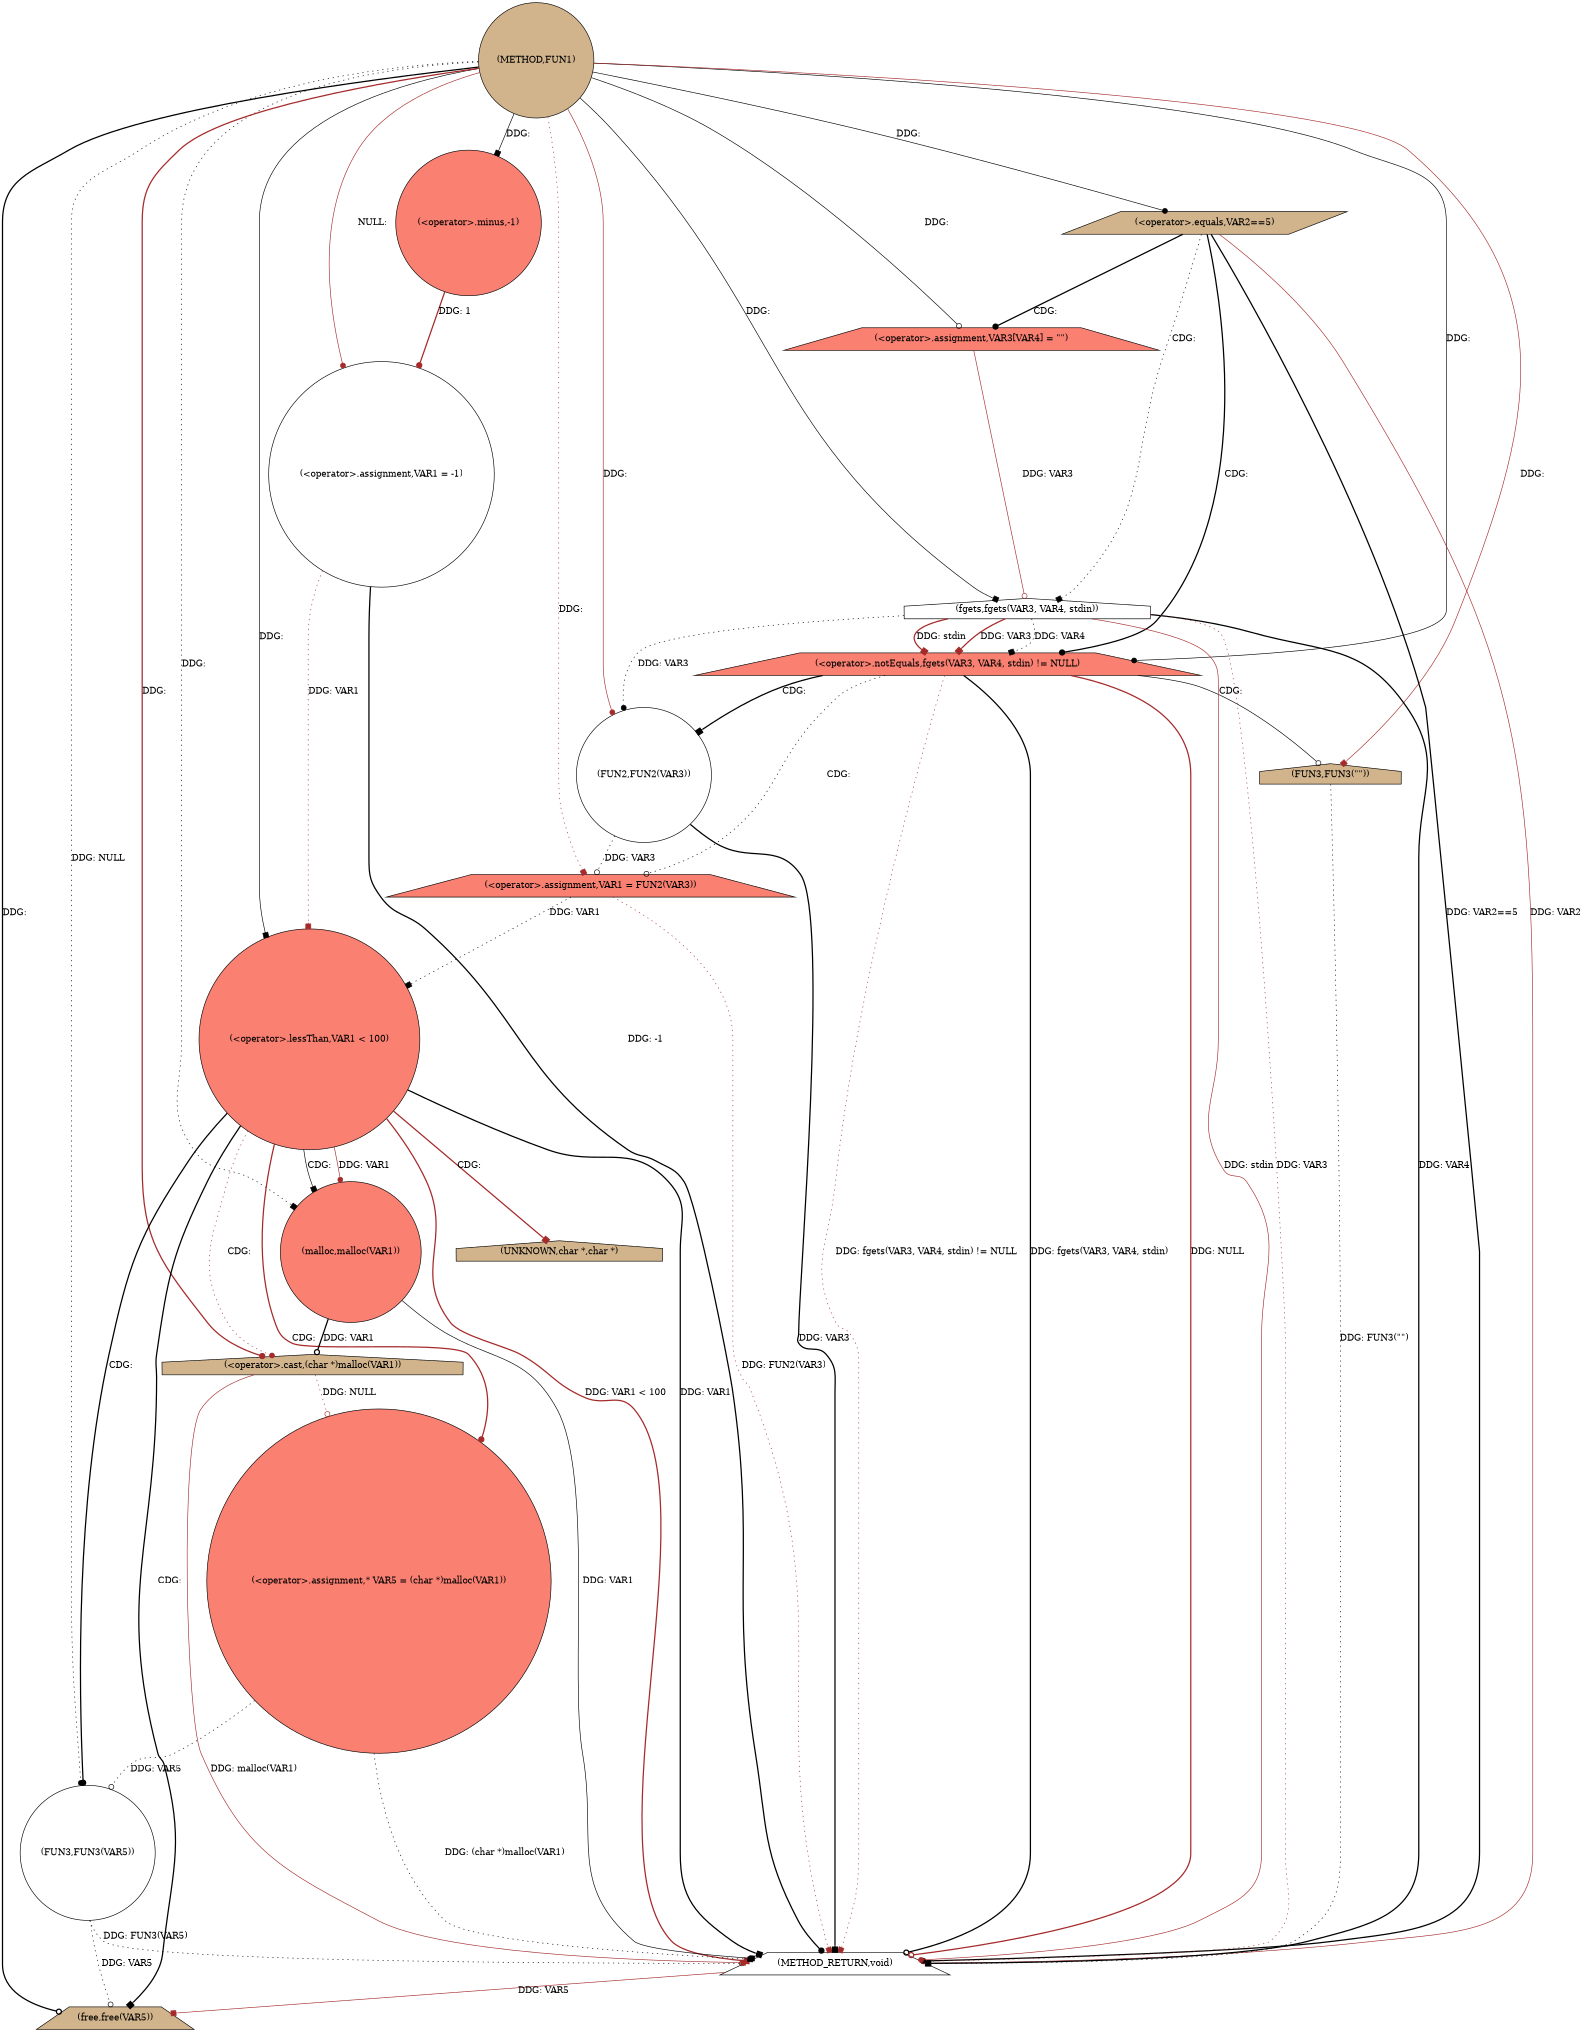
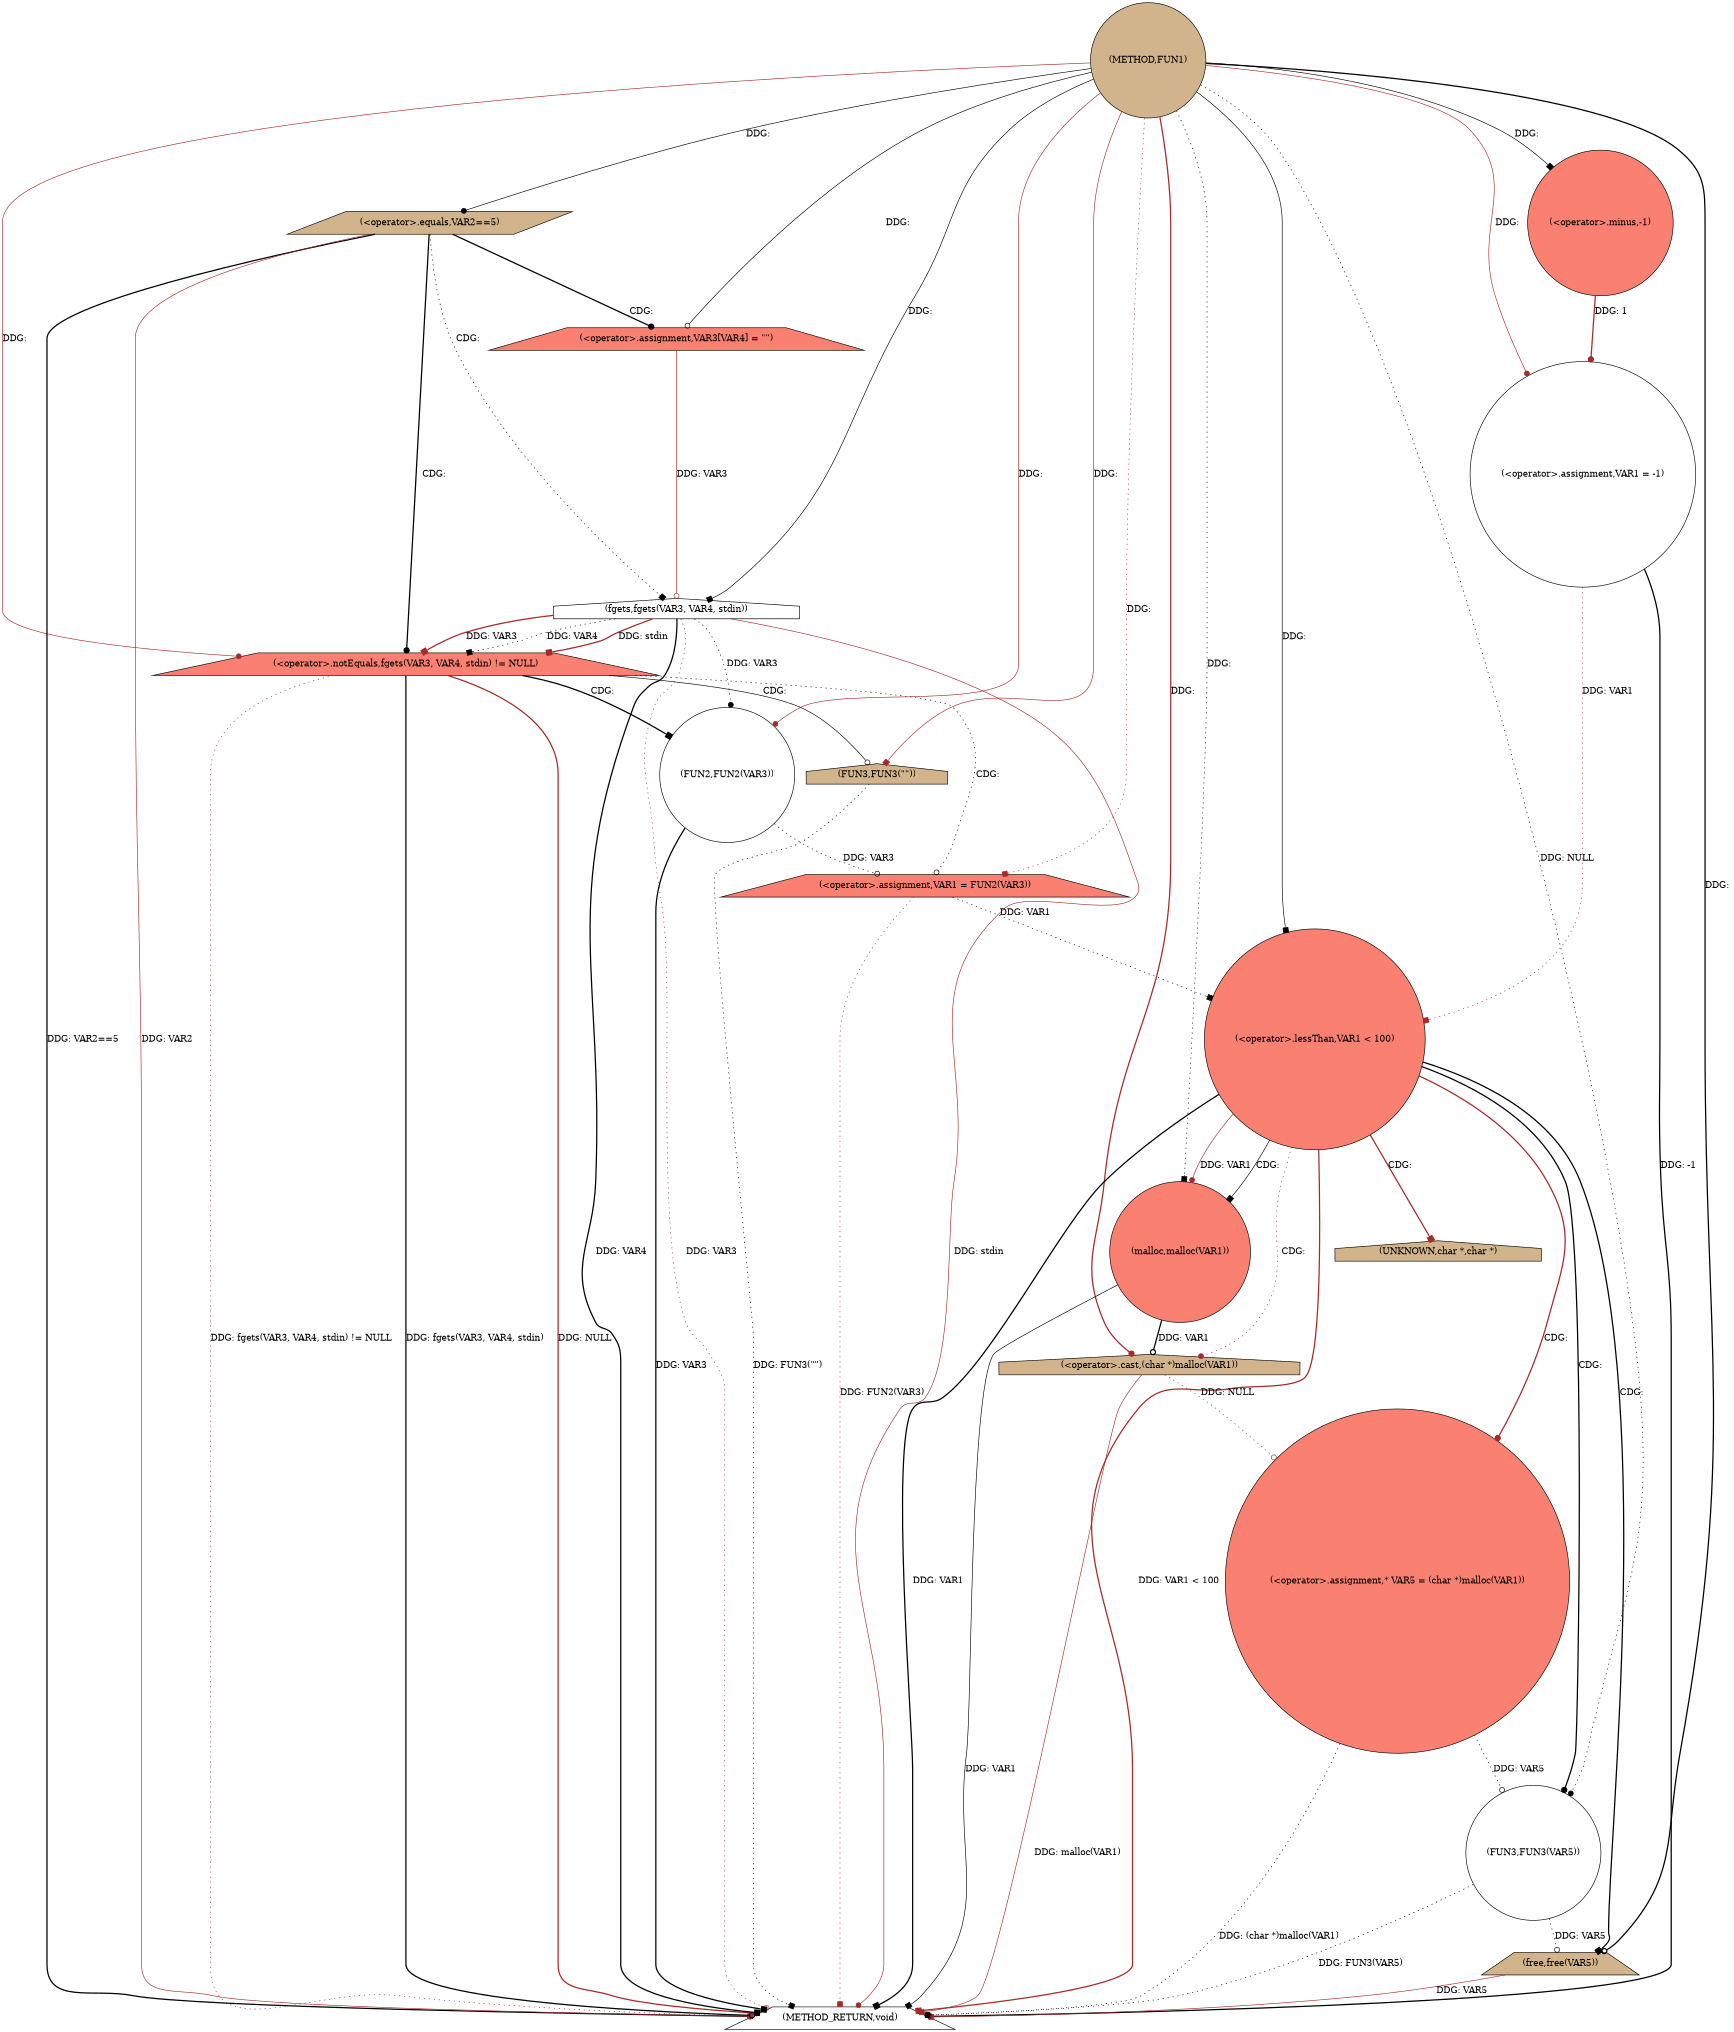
edge "(METHOD,FUN1)" -> "(<operator>.notEquals,fgets(VAR3, VAR4, stdin) != NULL)": color black -> brown
edge "(METHOD,FUN1)" -> "(<operator>.assignment,VAR1 = -1)": label "NULL: " -> "DDG: "
edge "(METHOD_RETURN,void)" -> "(free,free(VAR5))": reversed
